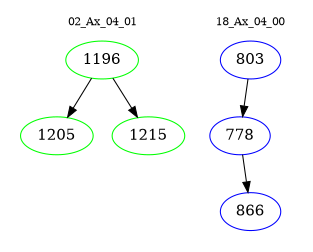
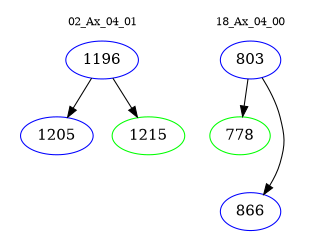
node "1196": color green -> blue
node "1205": color green -> blue
node "778": color blue -> green
edge "778" -> "866": now "803" -> "866"
